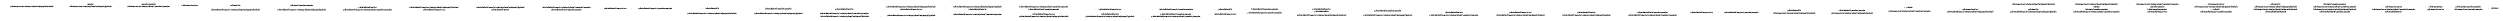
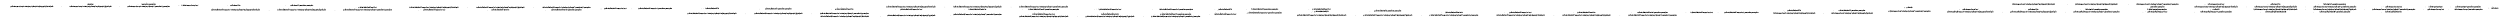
node "2 /nncf_model_input": removed
